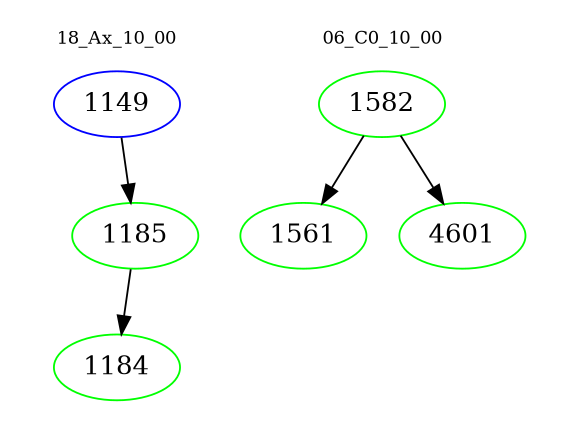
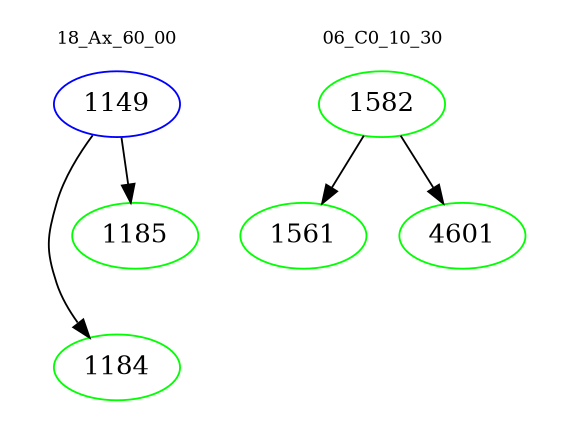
cluster "18_Ax_10_00": label "18_Ax_10_00" -> "18_Ax_60_00"
cluster "06_C0_10_00": label "06_C0_10_00" -> "06_C0_10_30"
edge "1185" -> "1184": now "1149" -> "1184"
